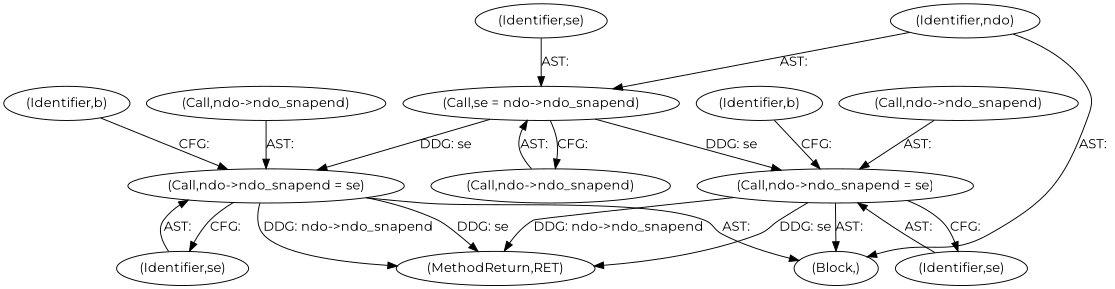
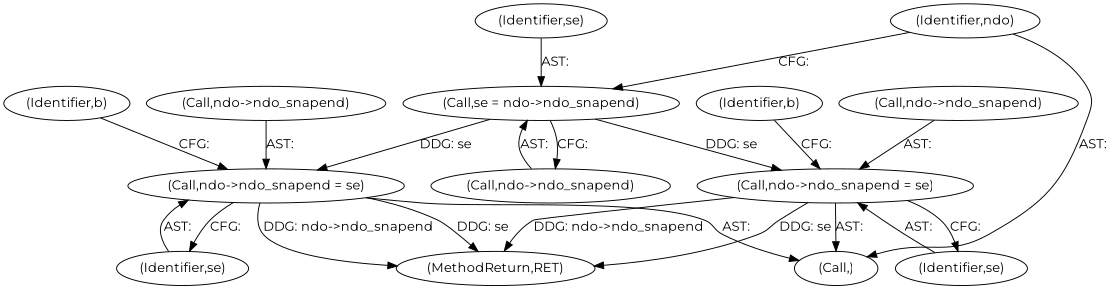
edge "(Identifier,ndo)" -> "(Call,se = ndo->ndo_snapend)": label "AST: " -> "CFG: "
node "(Block,)": label "(Block,)" -> "(Call,)"
